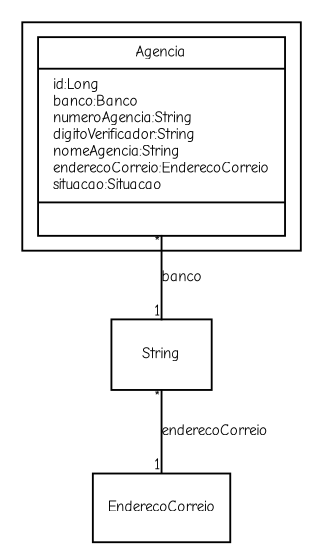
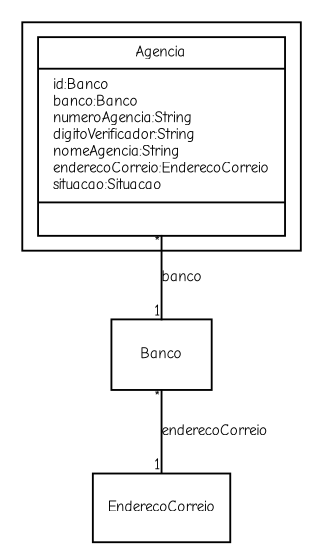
node "Agencia": text "id:Long" -> "id:Banco"
node "String": label "String" -> "Banco"
